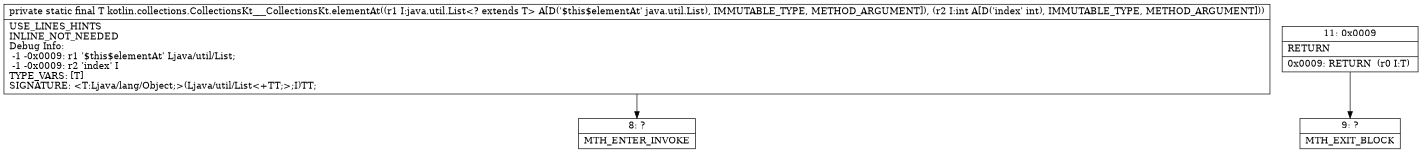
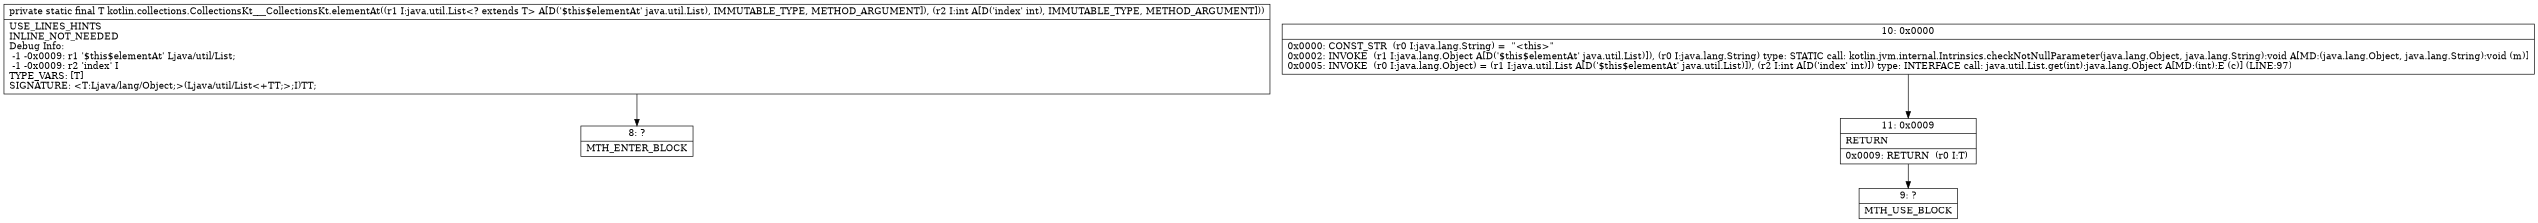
node "10: 0x0000": added
node "8: ?": text "MTH_ENTER_INVOKE" -> "MTH_ENTER_BLOCK"
node "9: ?": text "MTH_EXIT_BLOCK" -> "MTH_USE_BLOCK"
